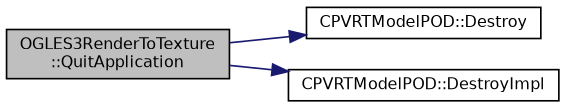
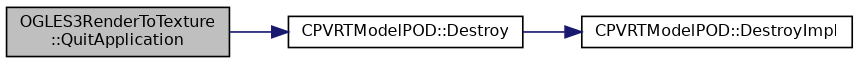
edge "OGLES3RenderToTexture ::QuitApplication" -> "CPVRTModelPOD::DestroyImpl": now "CPVRTModelPOD::Destroy" -> "CPVRTModelPOD::DestroyImpl"
